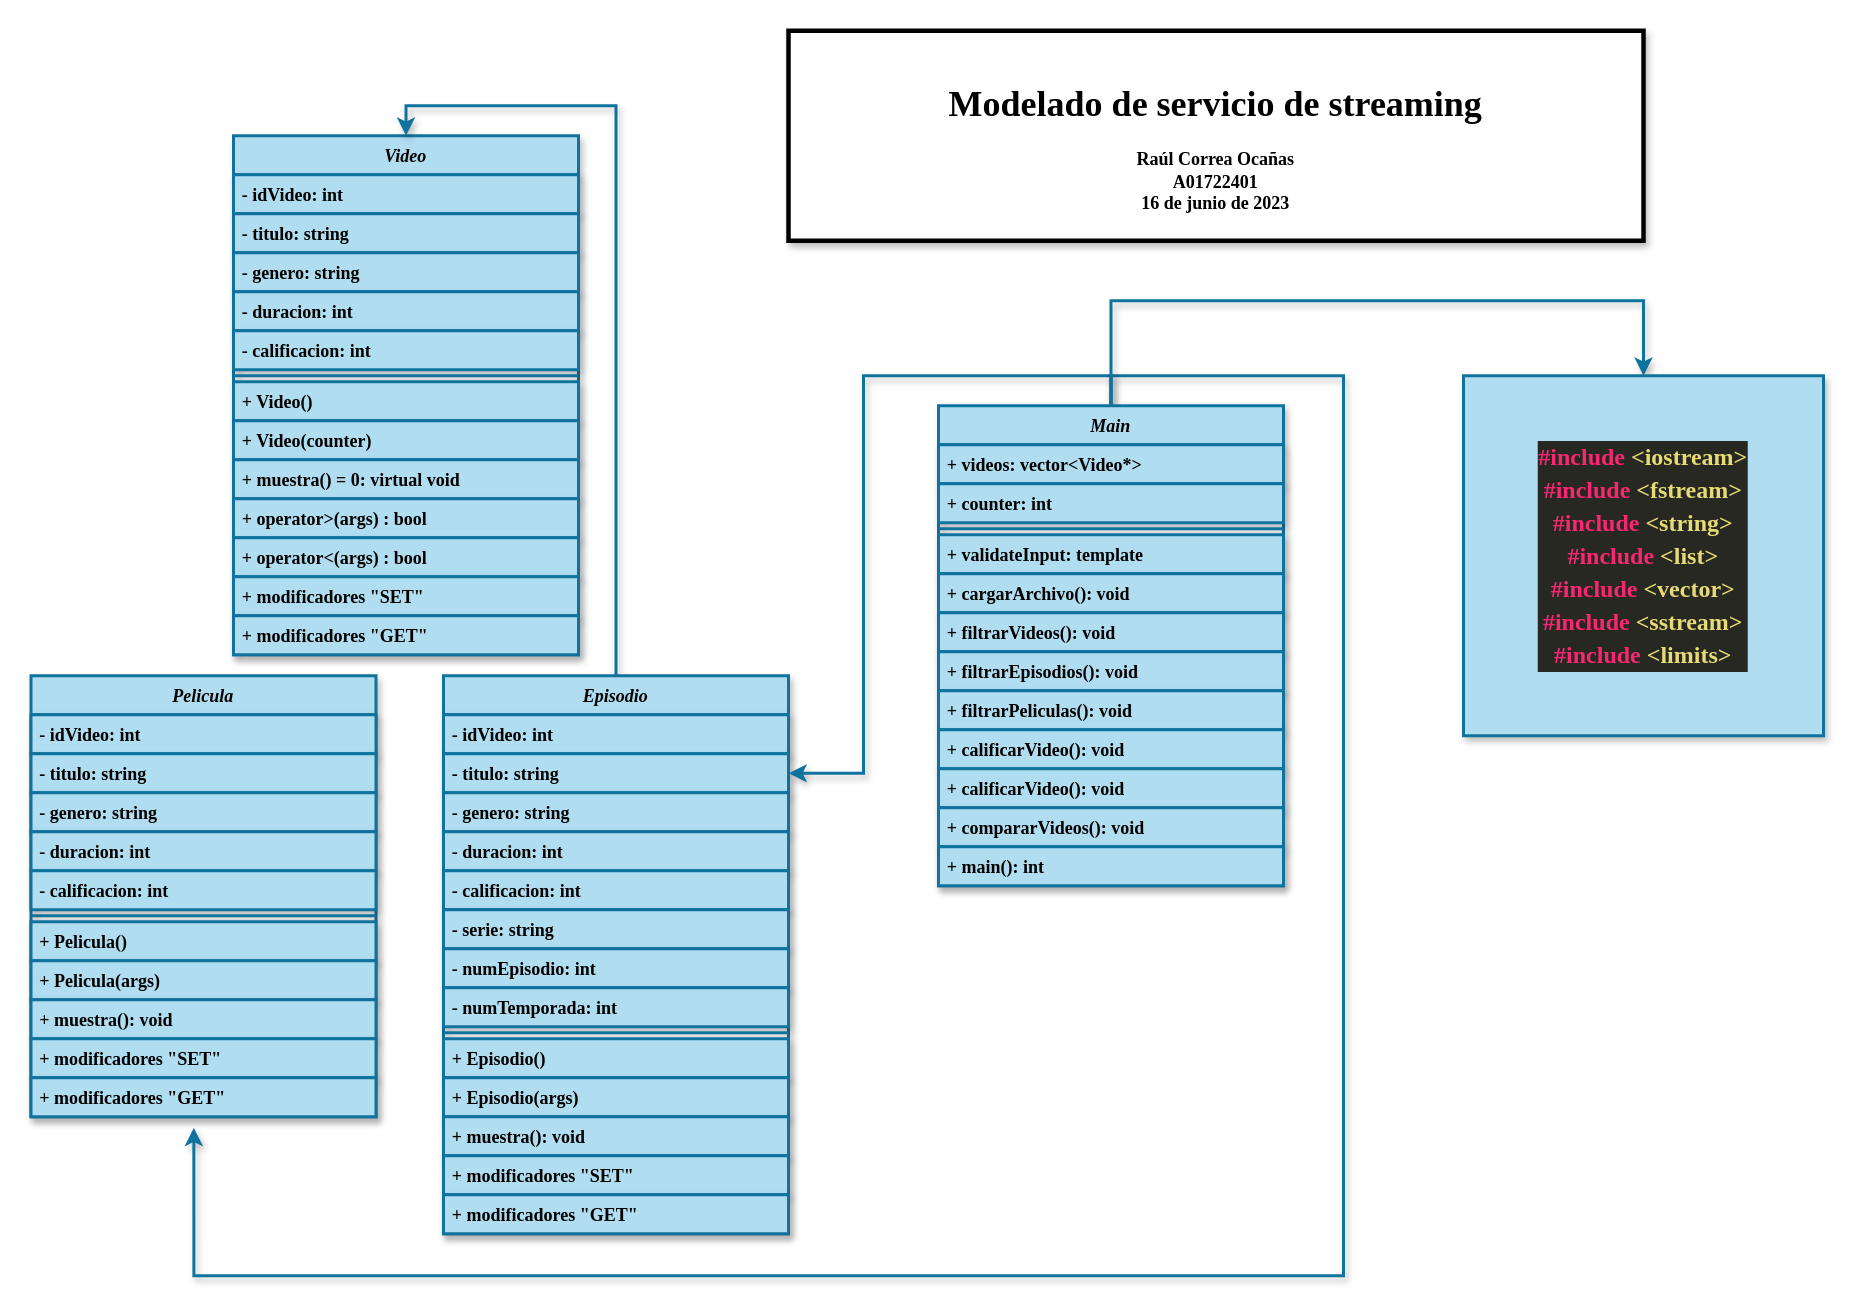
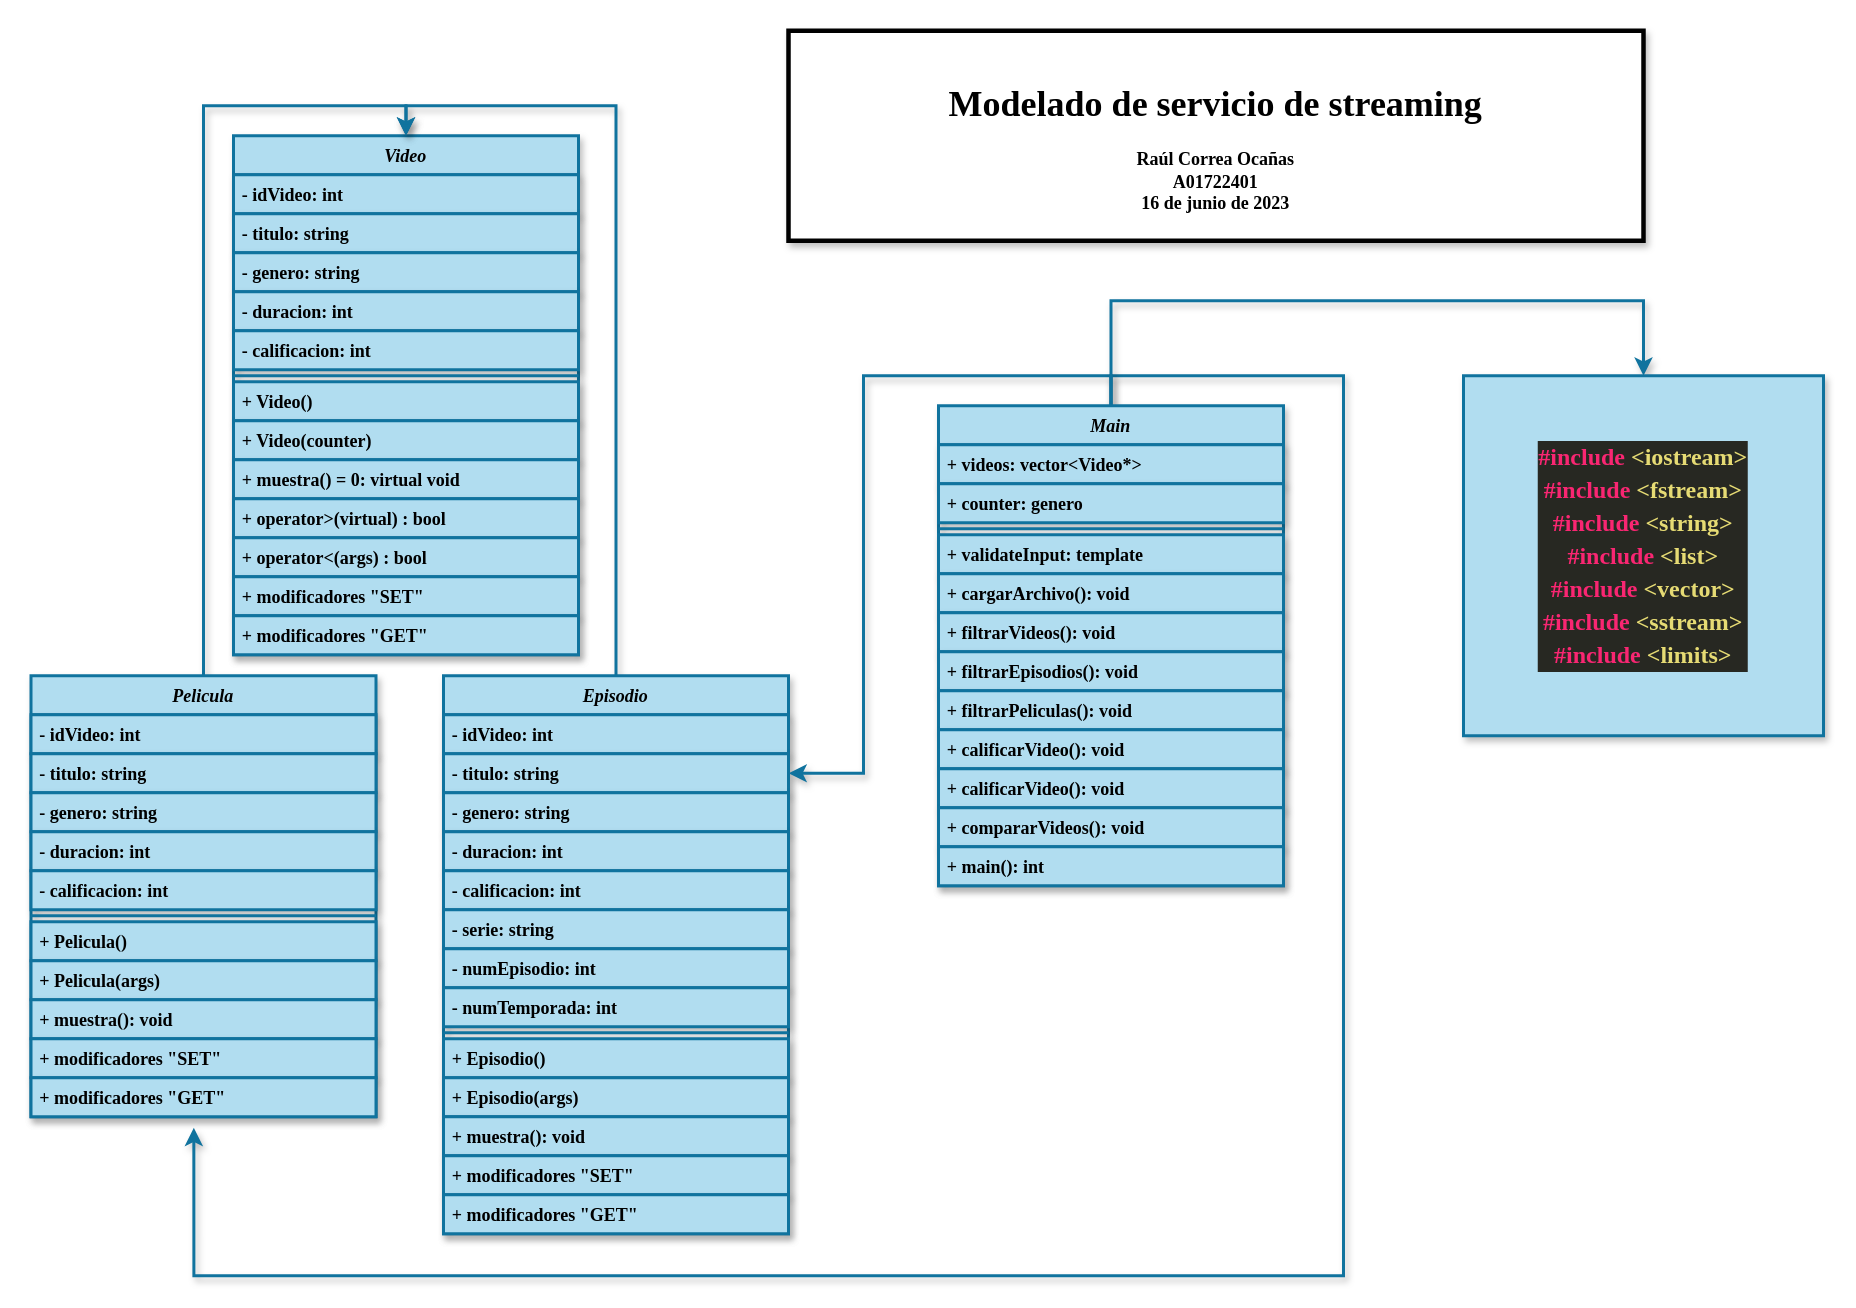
edge "Pelicula" -> "Video": added
node "+ counter: int": label "+ counter: int" -> "+ counter: genero"
node "+ operator>(args) : bool": label "+ operator>(args) : bool" -> "+ operator>(virtual) : bool"
